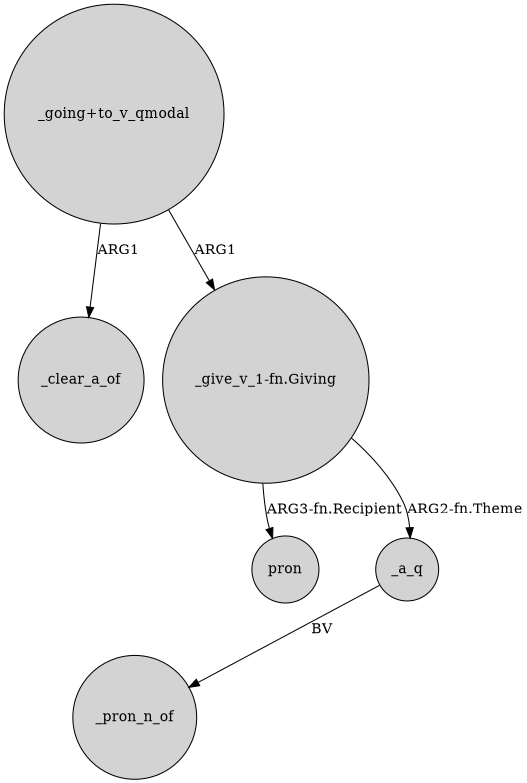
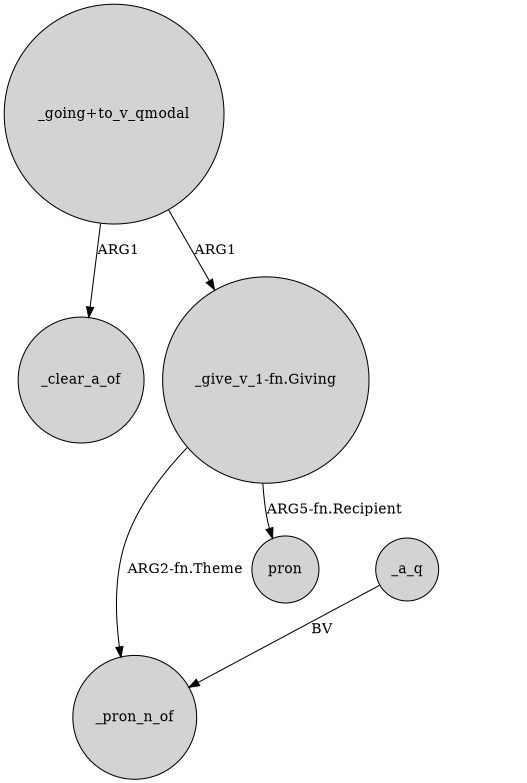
edge "_give_v_1-fn.Giving" -> "_a_q": now "_give_v_1-fn.Giving" -> "_pron_n_of"
edge "_give_v_1-fn.Giving" -> "pron": label "ARG3-fn.Recipient" -> "ARG5-fn.Recipient"
